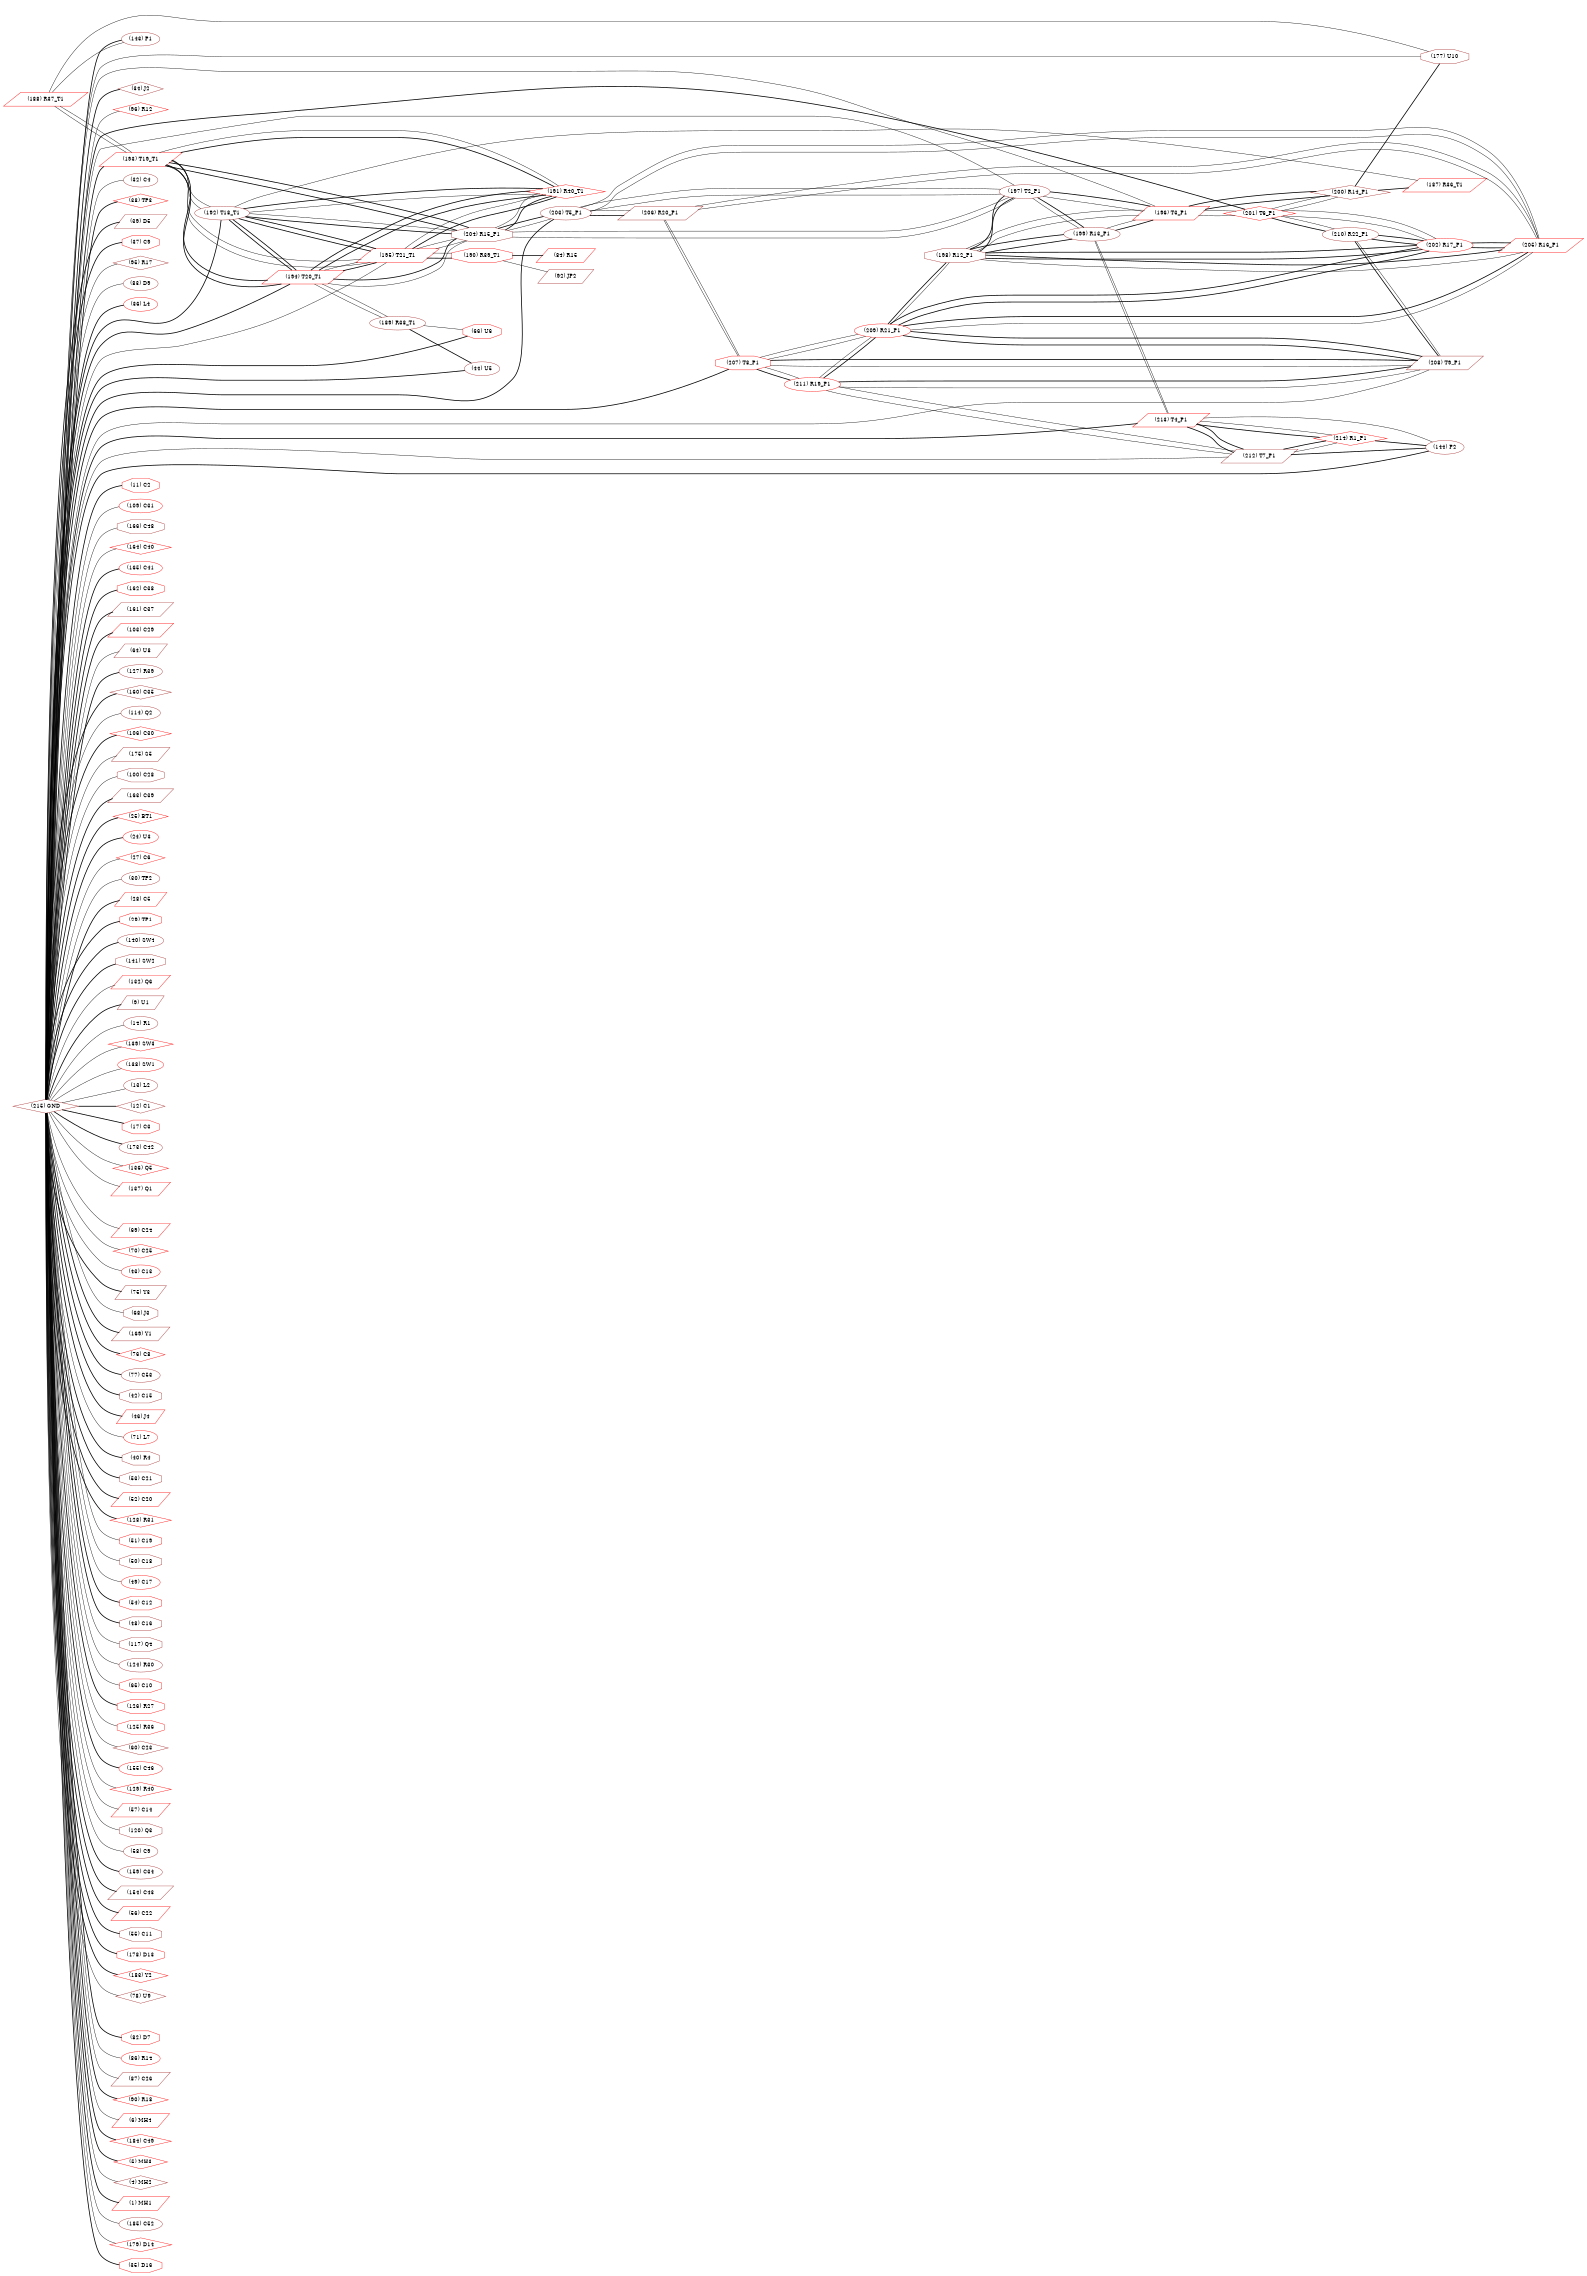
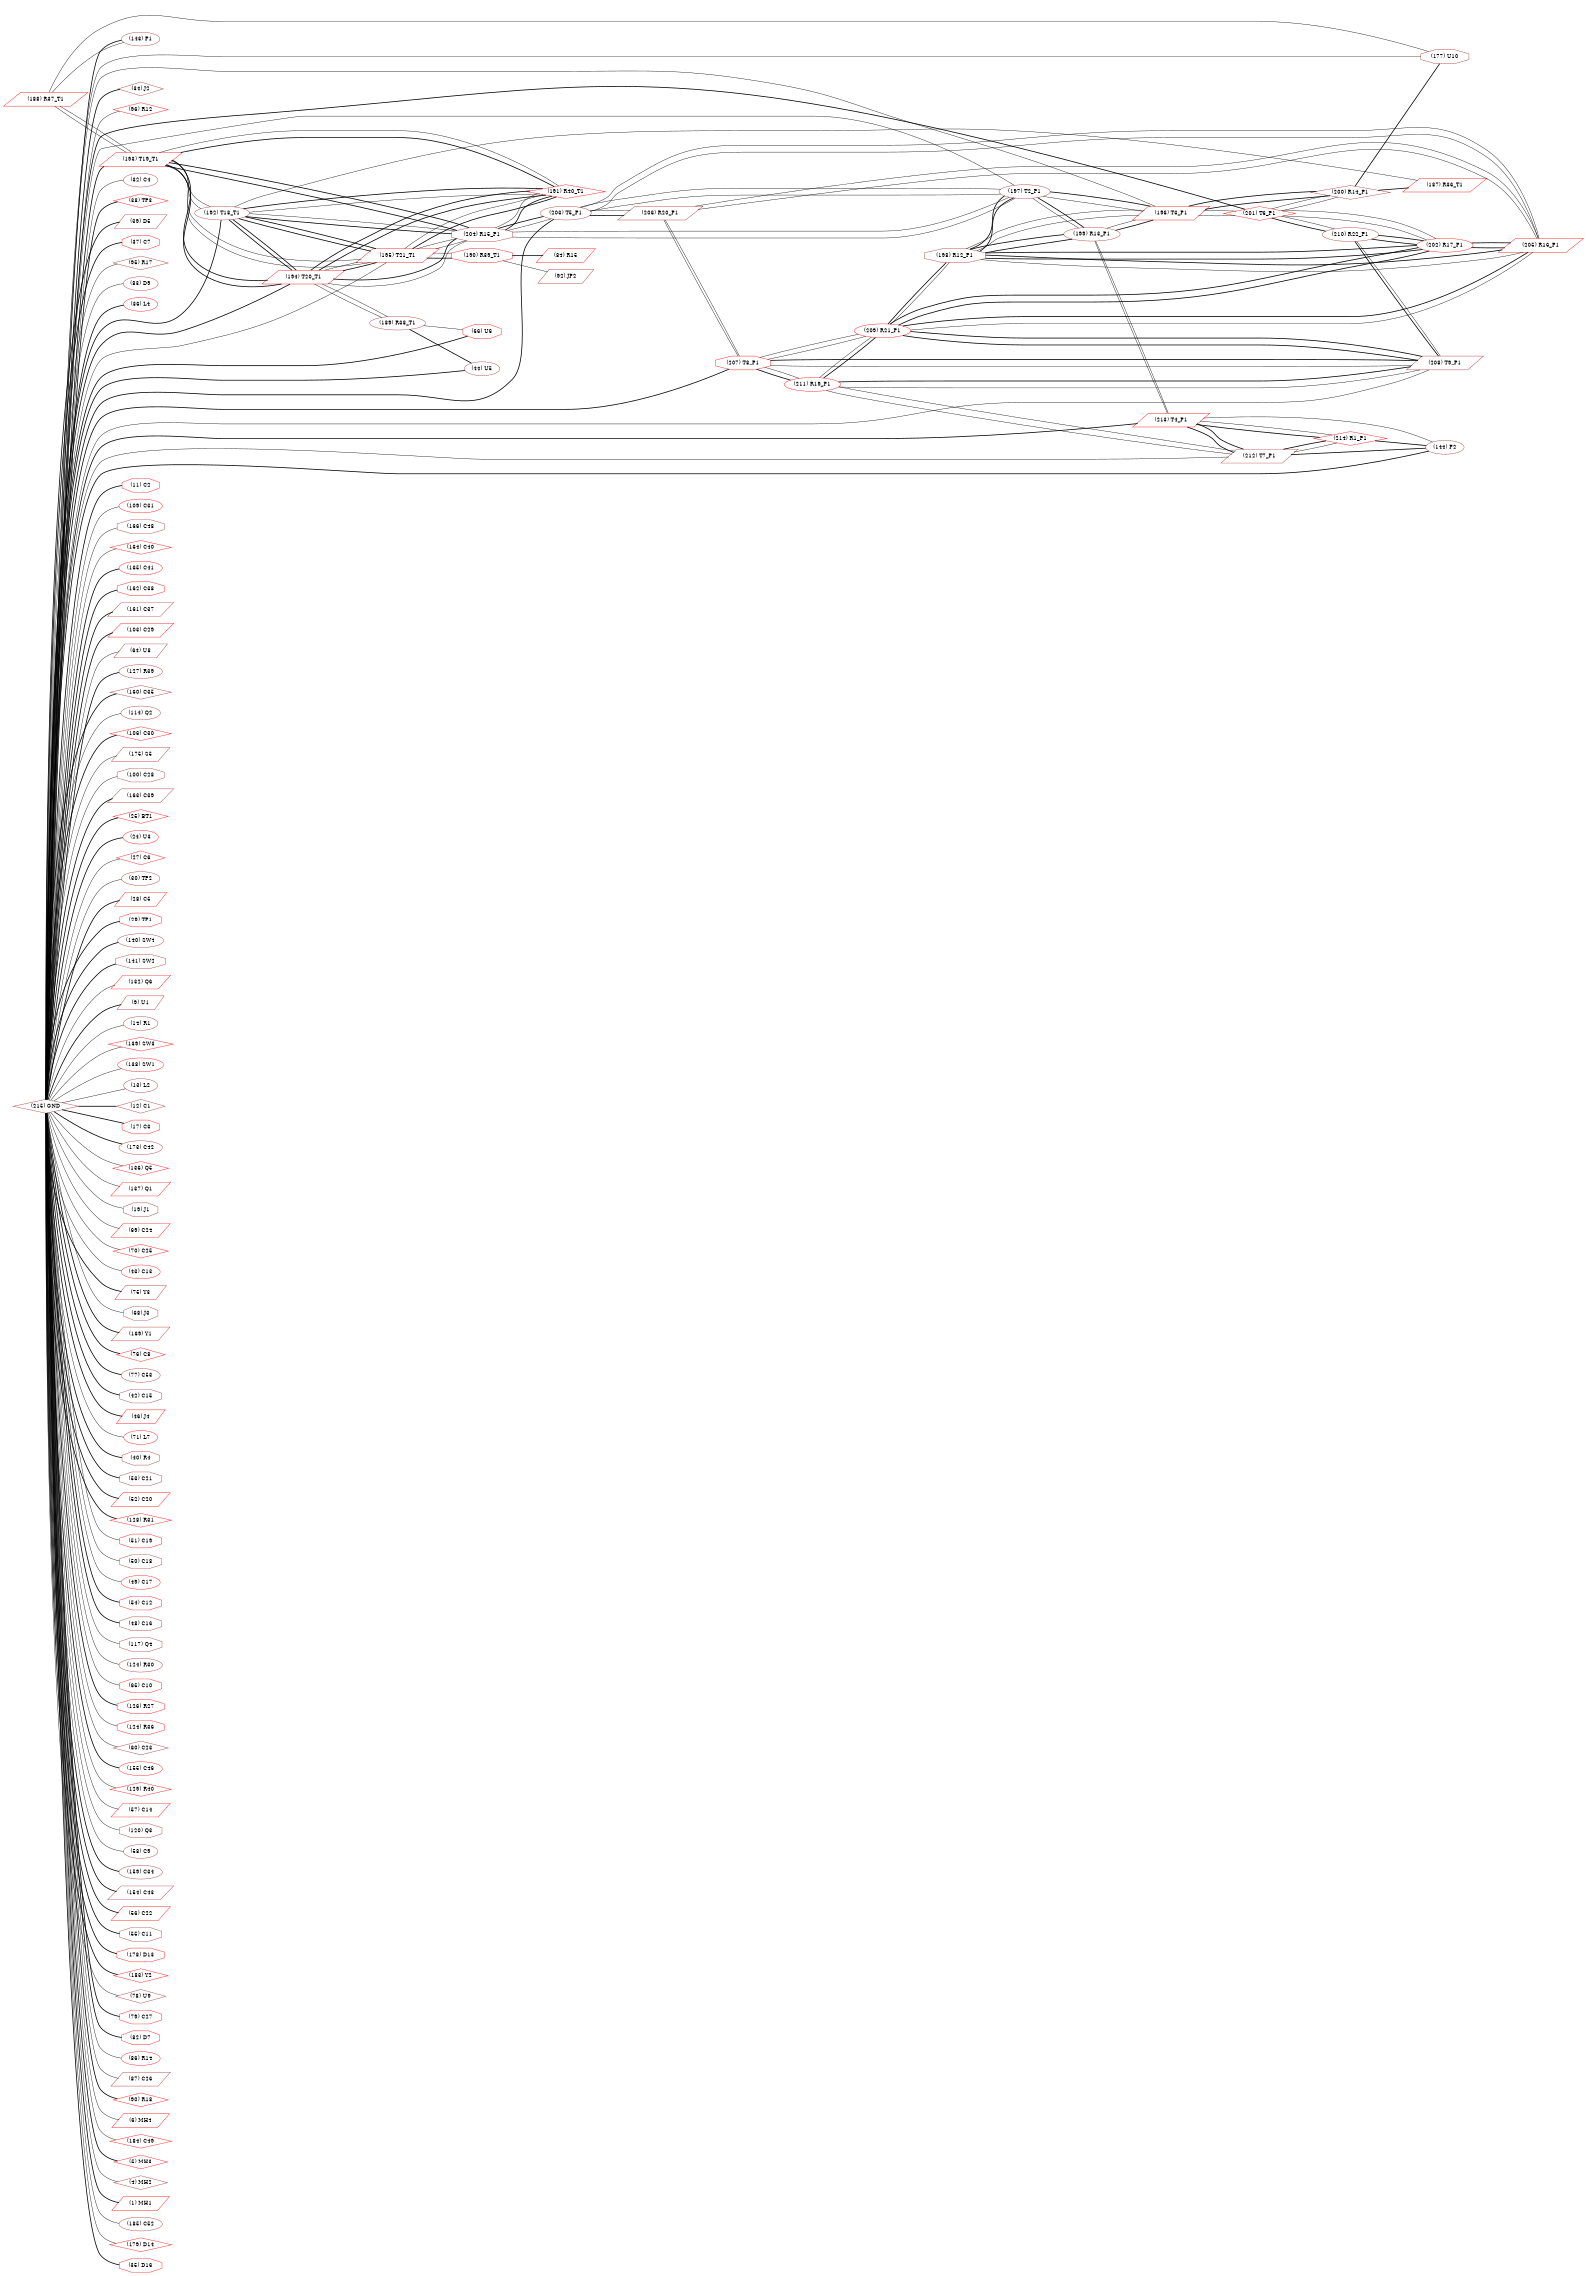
node "(37) C9": label "(37) C9" -> "(37) C7"
node "(19) J1": added
edge "(215) GND" -- "(184) C49": style bold -> solid
node "(125) R36": label "(125) R36" -> "(124) R36"
node "(79) C27": added
